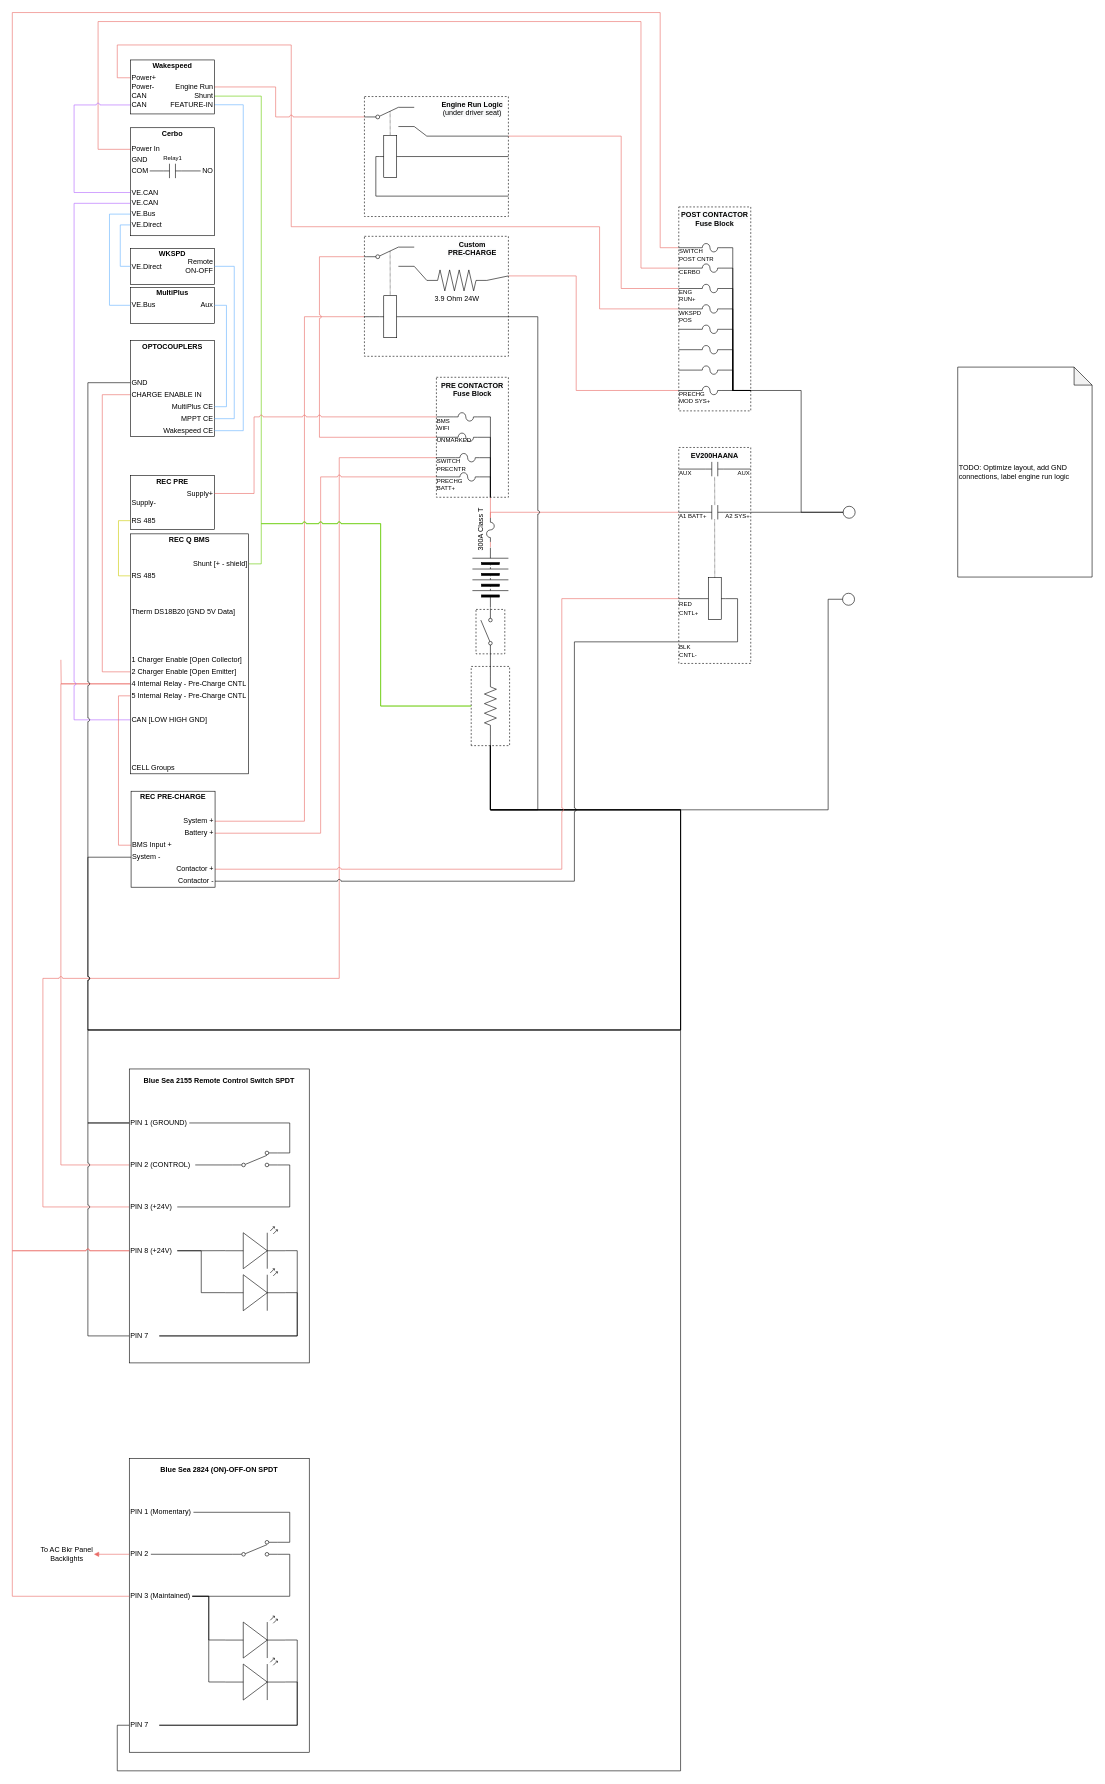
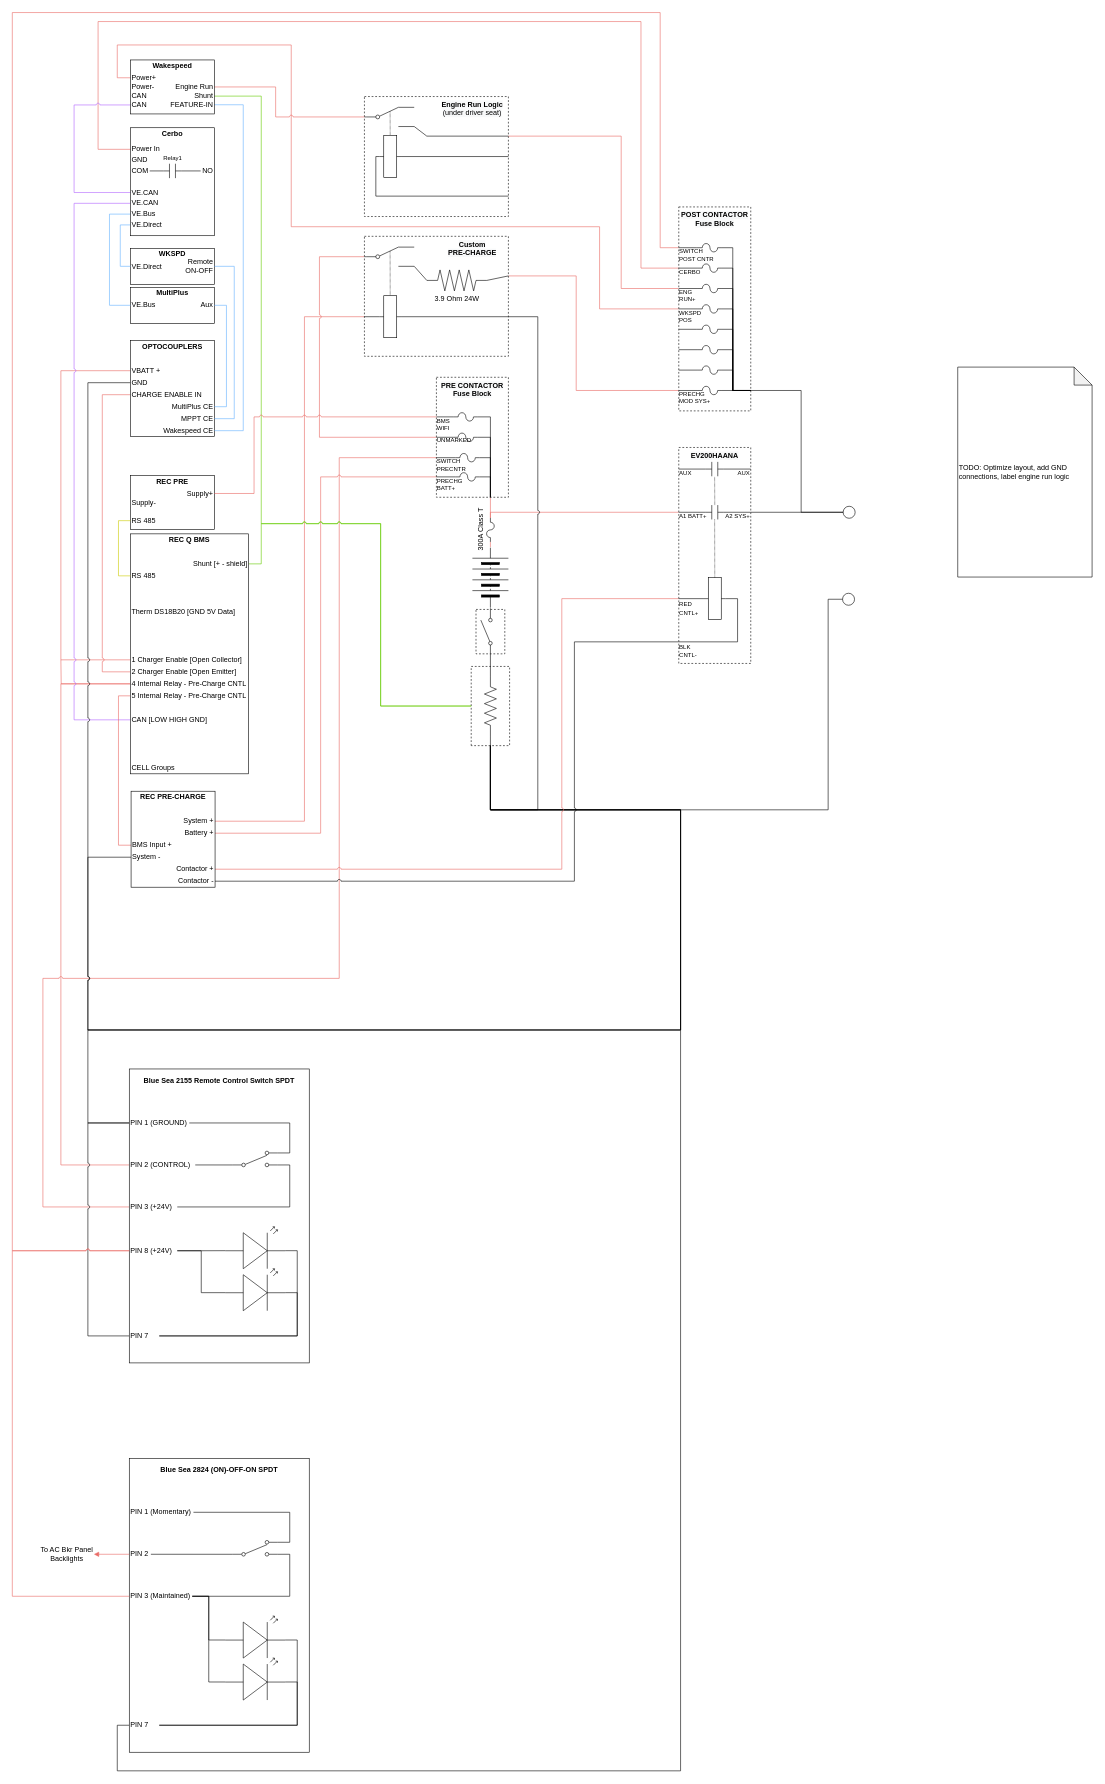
node "VBATT +": added
edge "VBATT +" -- "1 Charger Enable [Open Collector]": added
